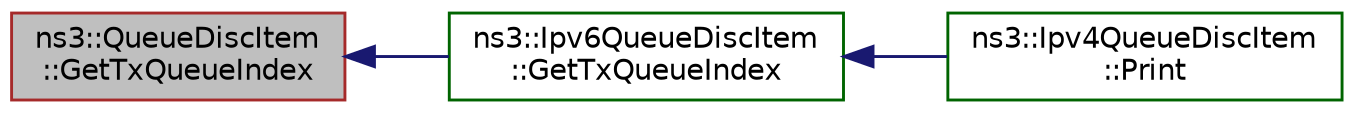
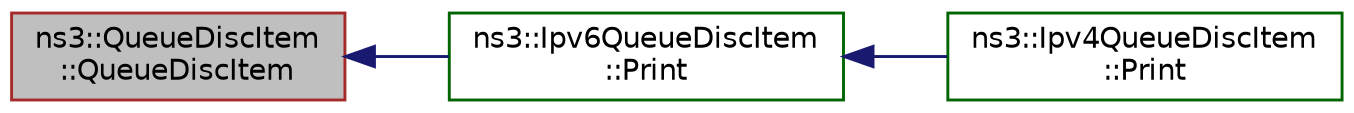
node "ns3::QueueDiscItem ::GetTxQueueIndex": label "ns3::QueueDiscItem ::GetTxQueueIndex" -> "ns3::QueueDiscItem ::QueueDiscItem"
node "ns3::Ipv6QueueDiscItem ::GetTxQueueIndex": label "ns3::Ipv6QueueDiscItem ::GetTxQueueIndex" -> "ns3::Ipv6QueueDiscItem ::Print"
